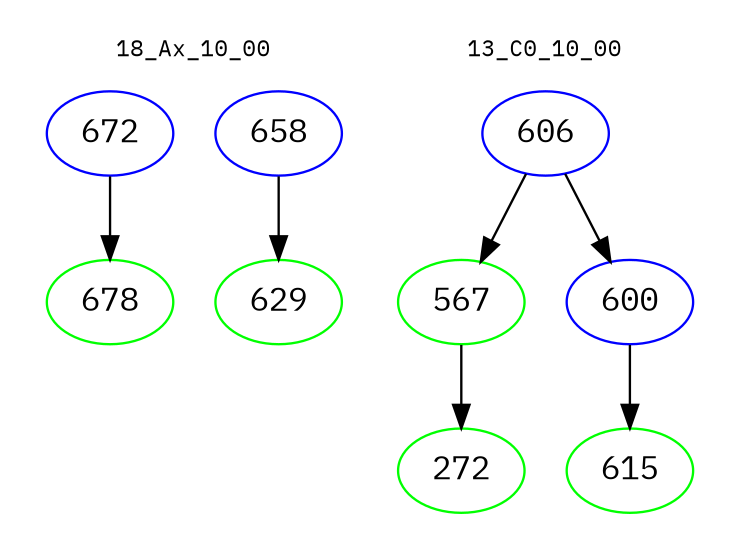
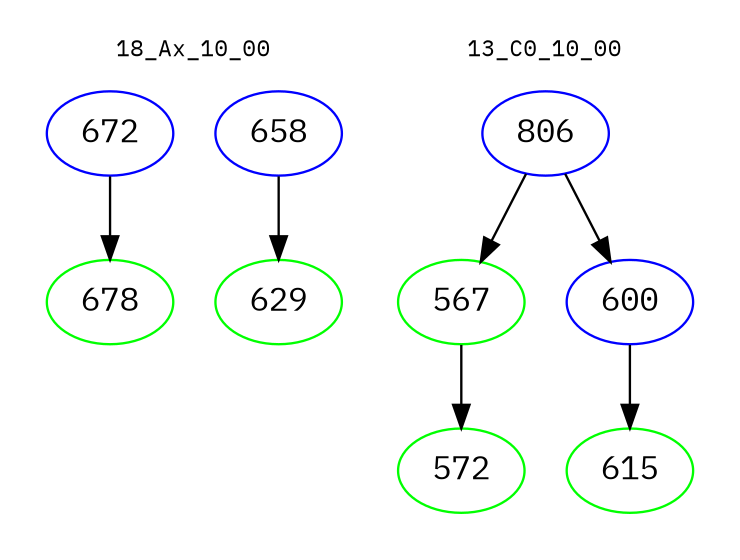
node "606": label "606" -> "806"
node "272": label "272" -> "572"
